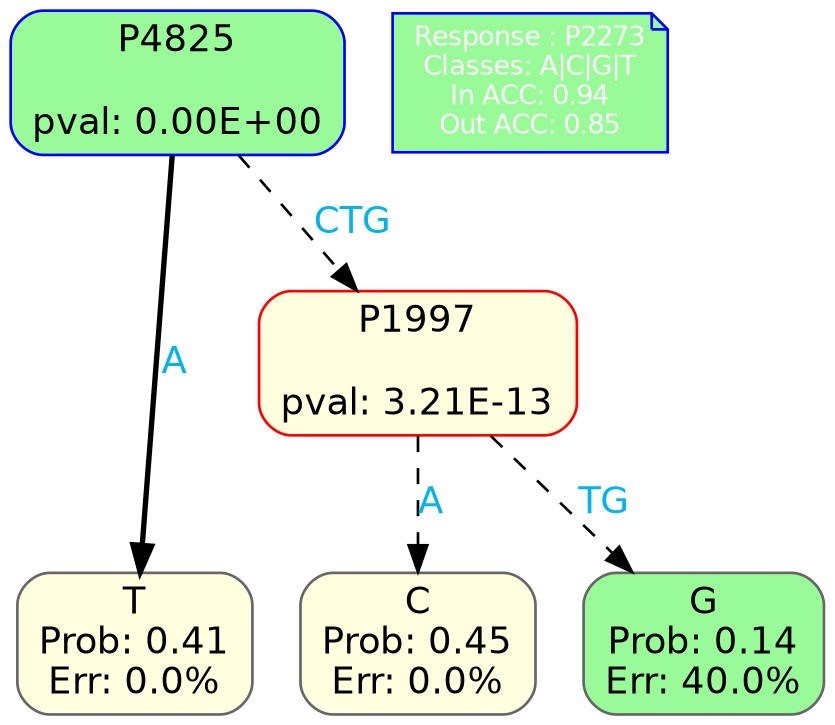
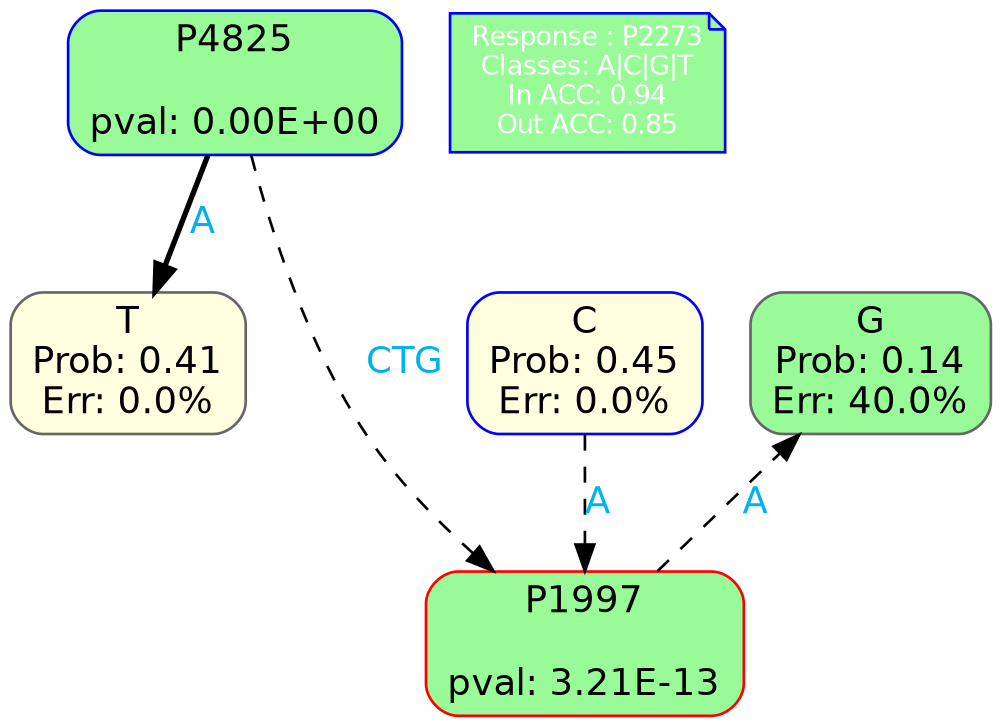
node "P1997 pval: 3.21E-13": fillcolor lightyellow -> palegreen
edge "P1997 pval: 3.21E-13" -> "C Prob: 0.45 Err: 0.0%": reversed
edge "P1997 pval: 3.21E-13" -> "G Prob: 0.14 Err: 40.0%": label "TG" -> "A"
node "C Prob: 0.45 Err: 0.0%": color gray40 -> blue
